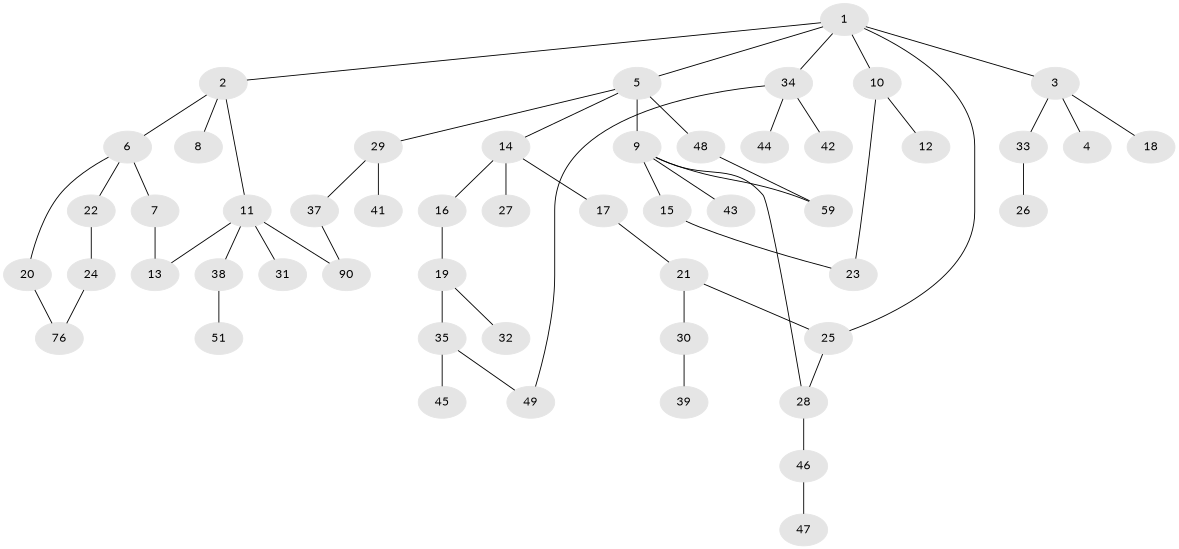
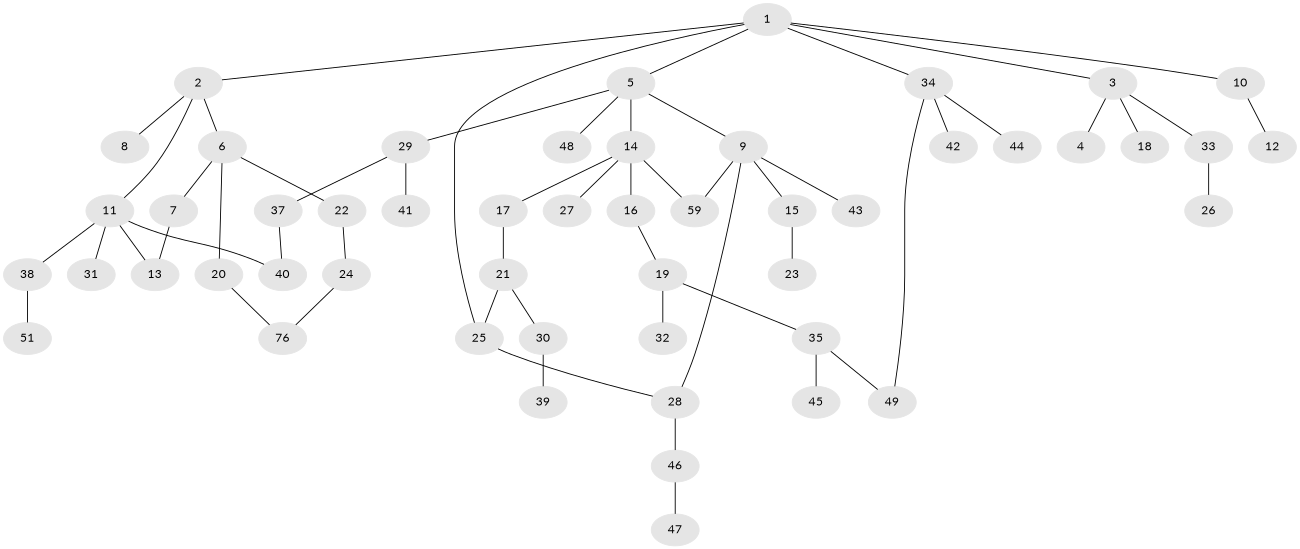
edge "48" -- "59": now "14" -- "59"
edge "10" -- "23": removed
node "90": label "90" -> "40"
